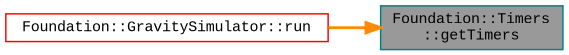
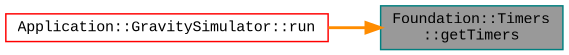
node "Foundation::GravitySimulator::run": label "Foundation::GravitySimulator::run" -> "Application::GravitySimulator::run"
